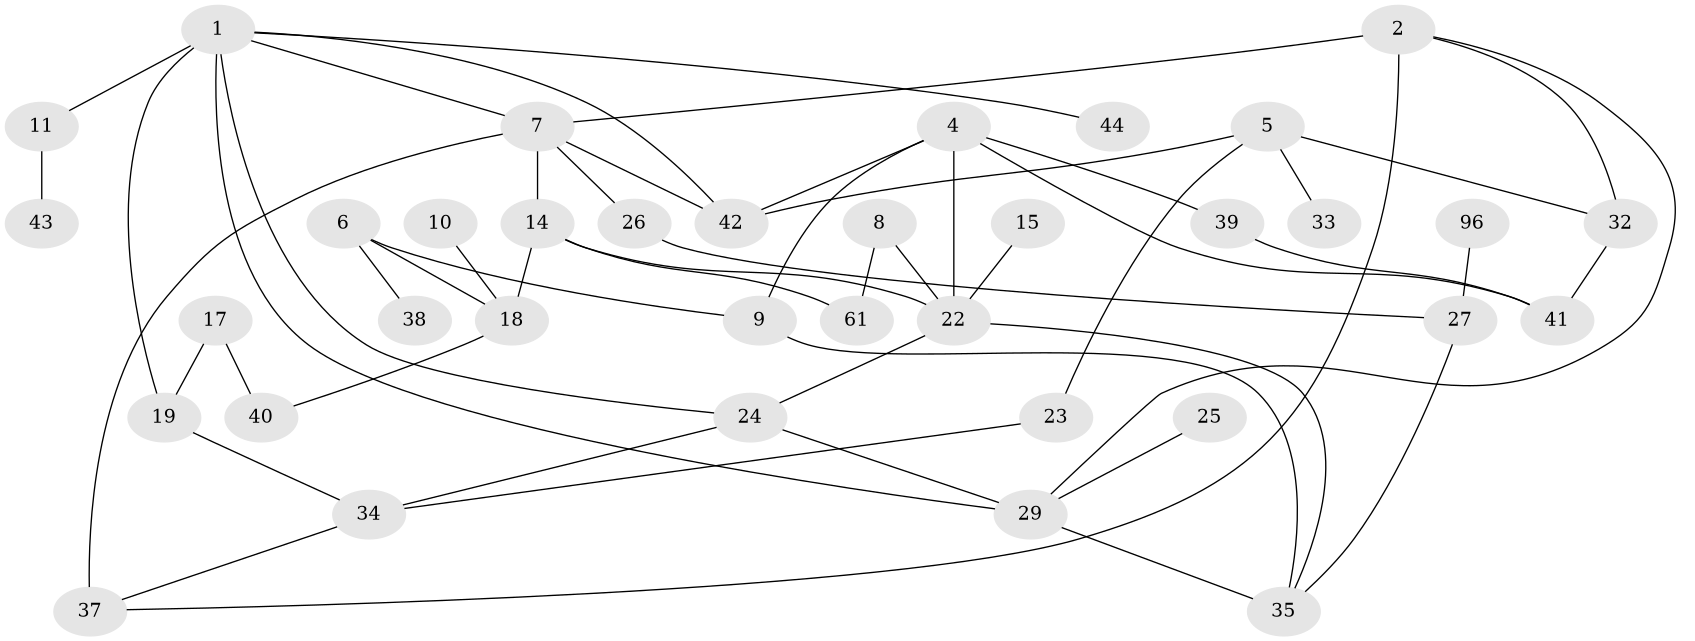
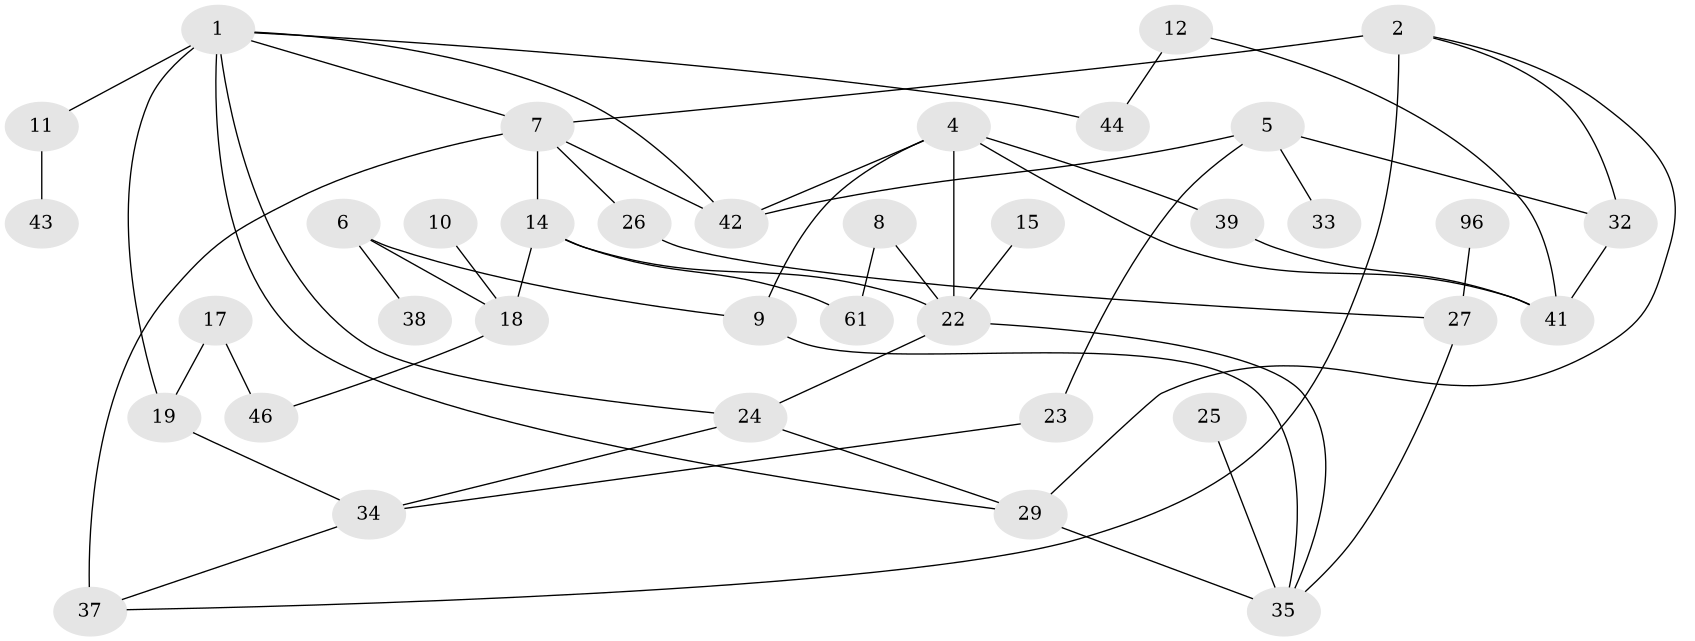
node "12": added
node "40": label "40" -> "46"
edge "25" -- "29": now "25" -- "35"
